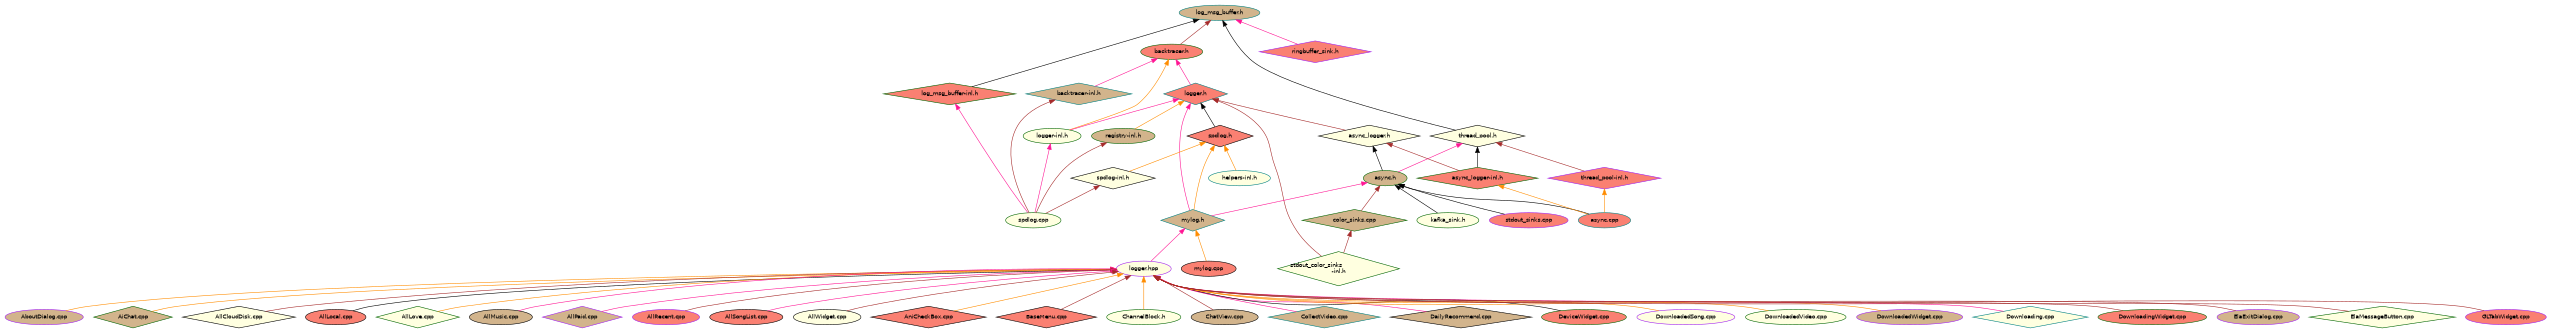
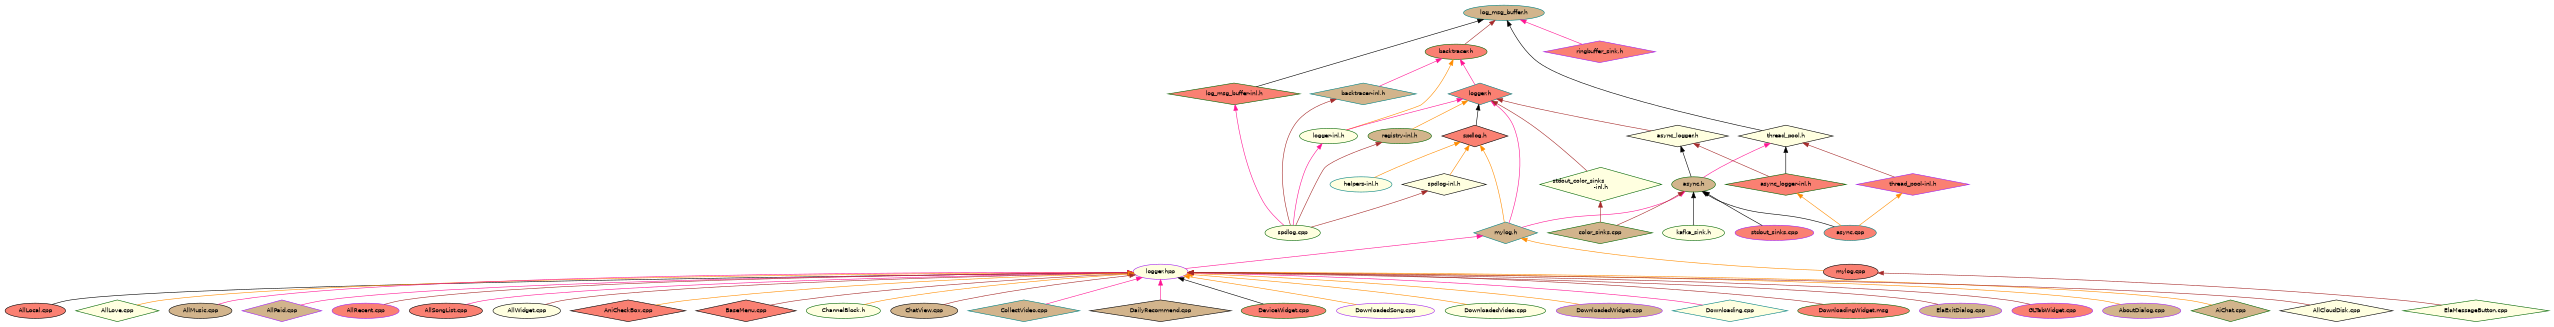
edge "stdout_color_sinks -inl.h" -> "color_sinks.cpp": reversed
edge "ElaMessageButton.cpp" -> "logger.hpp": now "ElaMessageButton.cpp" -> "mylog.cpp"
node "DownloadingWidget.cpp": label "DownloadingWidget.cpp" -> "DownloadingWidget.msg"
